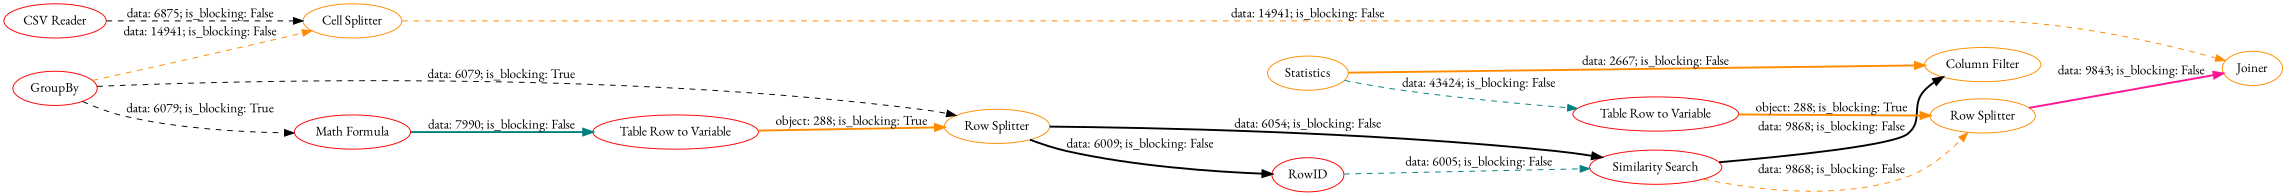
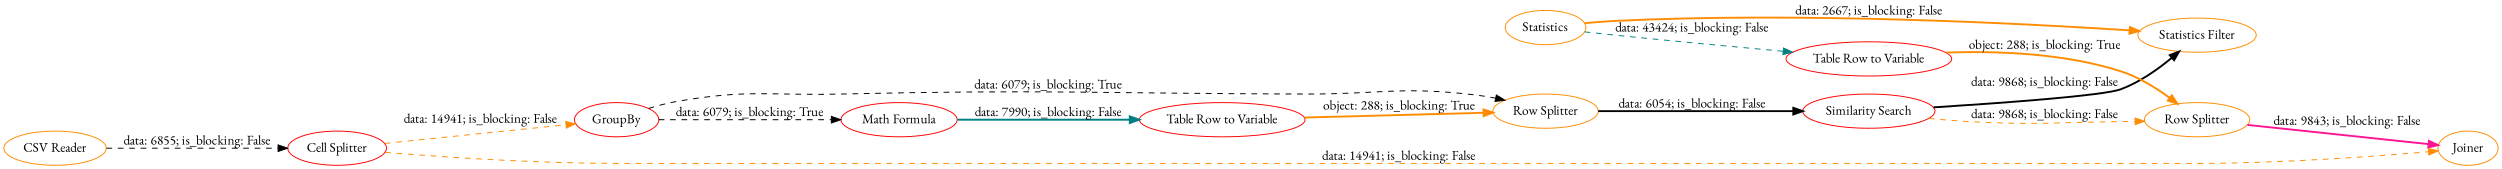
edge "CSV Reader" -> "Cell Splitter": label "data: 6875; is_blocking: False" -> "data: 6855; is_blocking: False"
node "CSV Reader": color red -> darkorange
node "Cell Splitter": color darkorange -> red
edge "GroupBy" -> "Cell Splitter": reversed
node "Column Filter": label "Column Filter" -> "Statistics Filter"
node "RowID": removed
